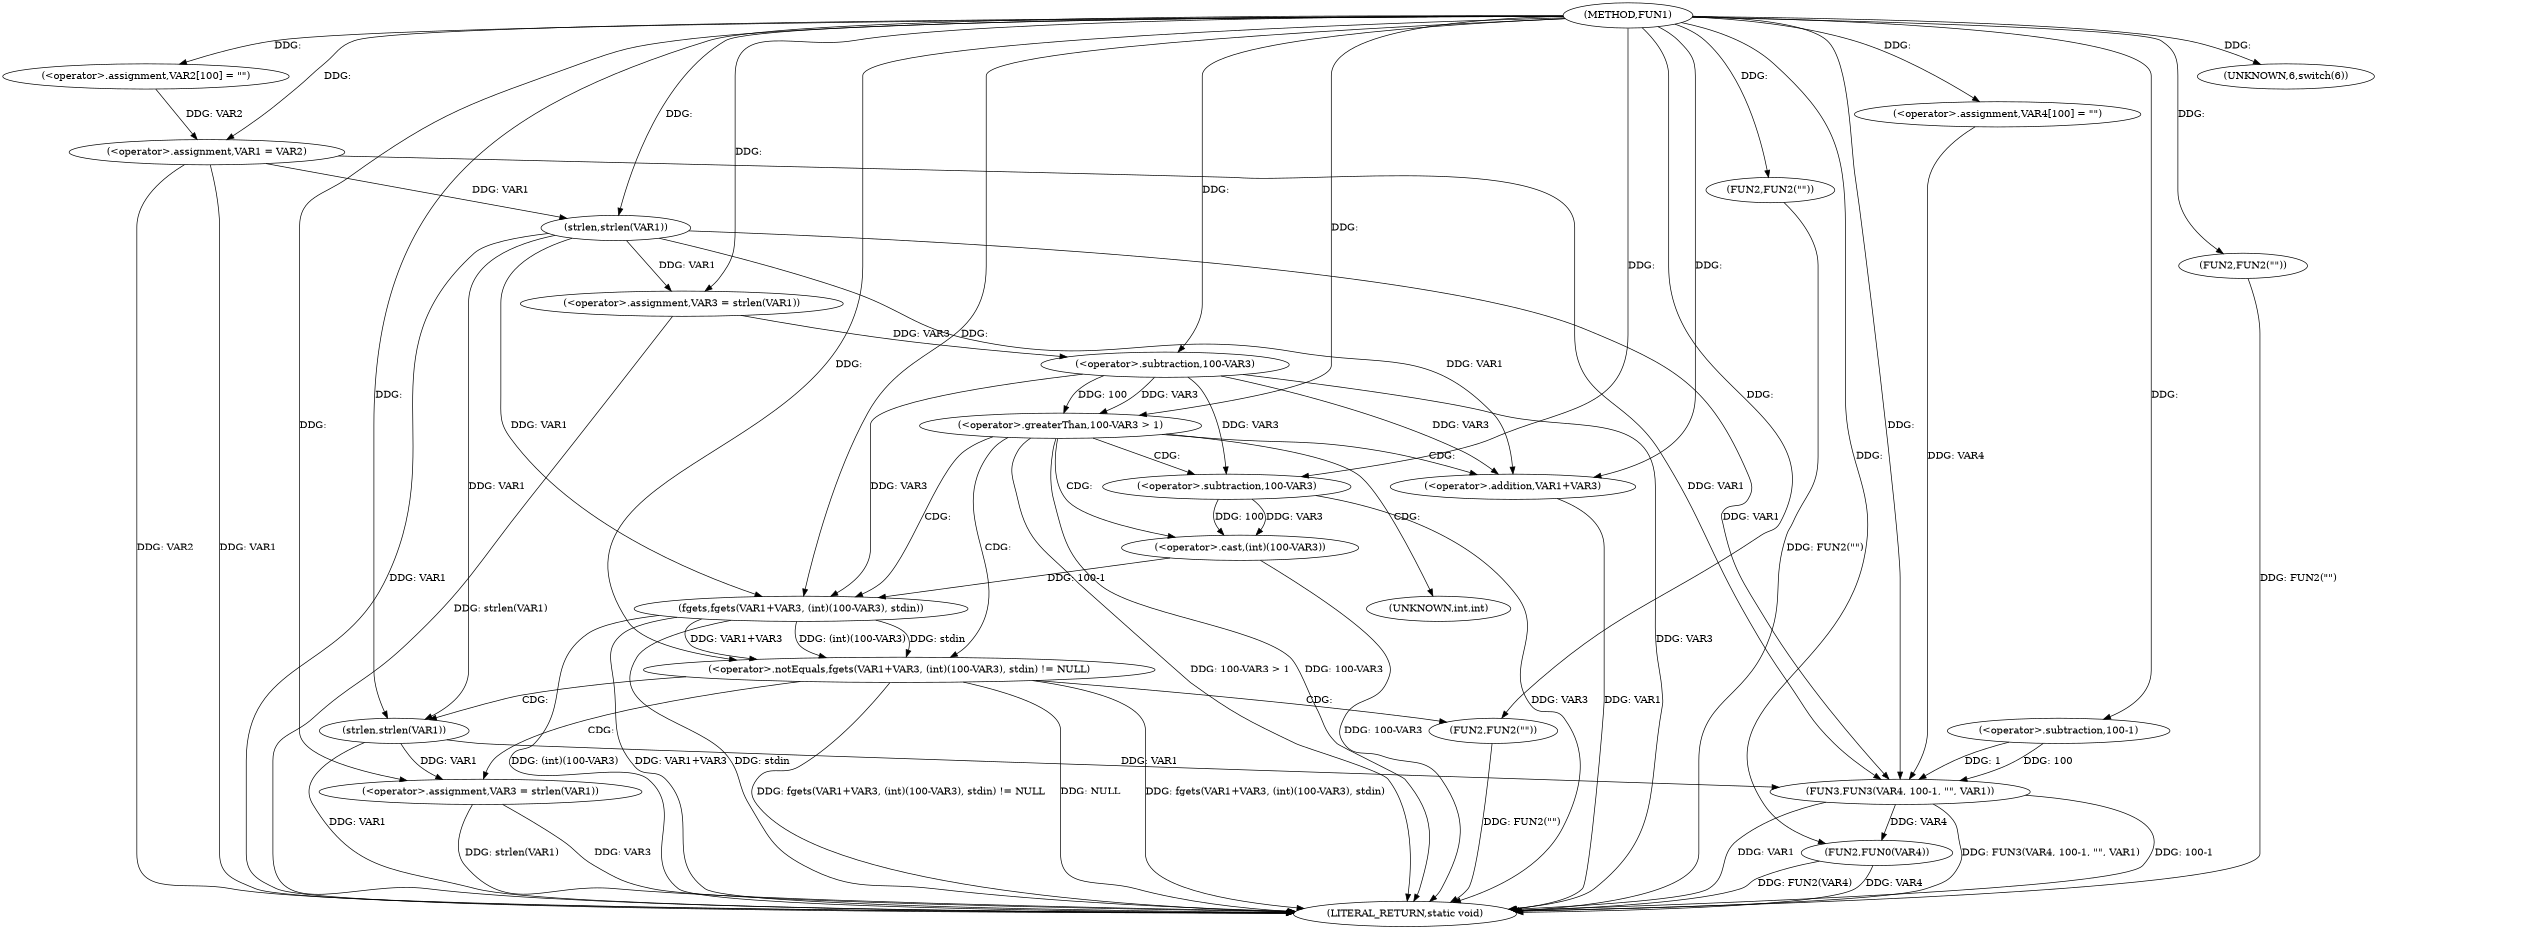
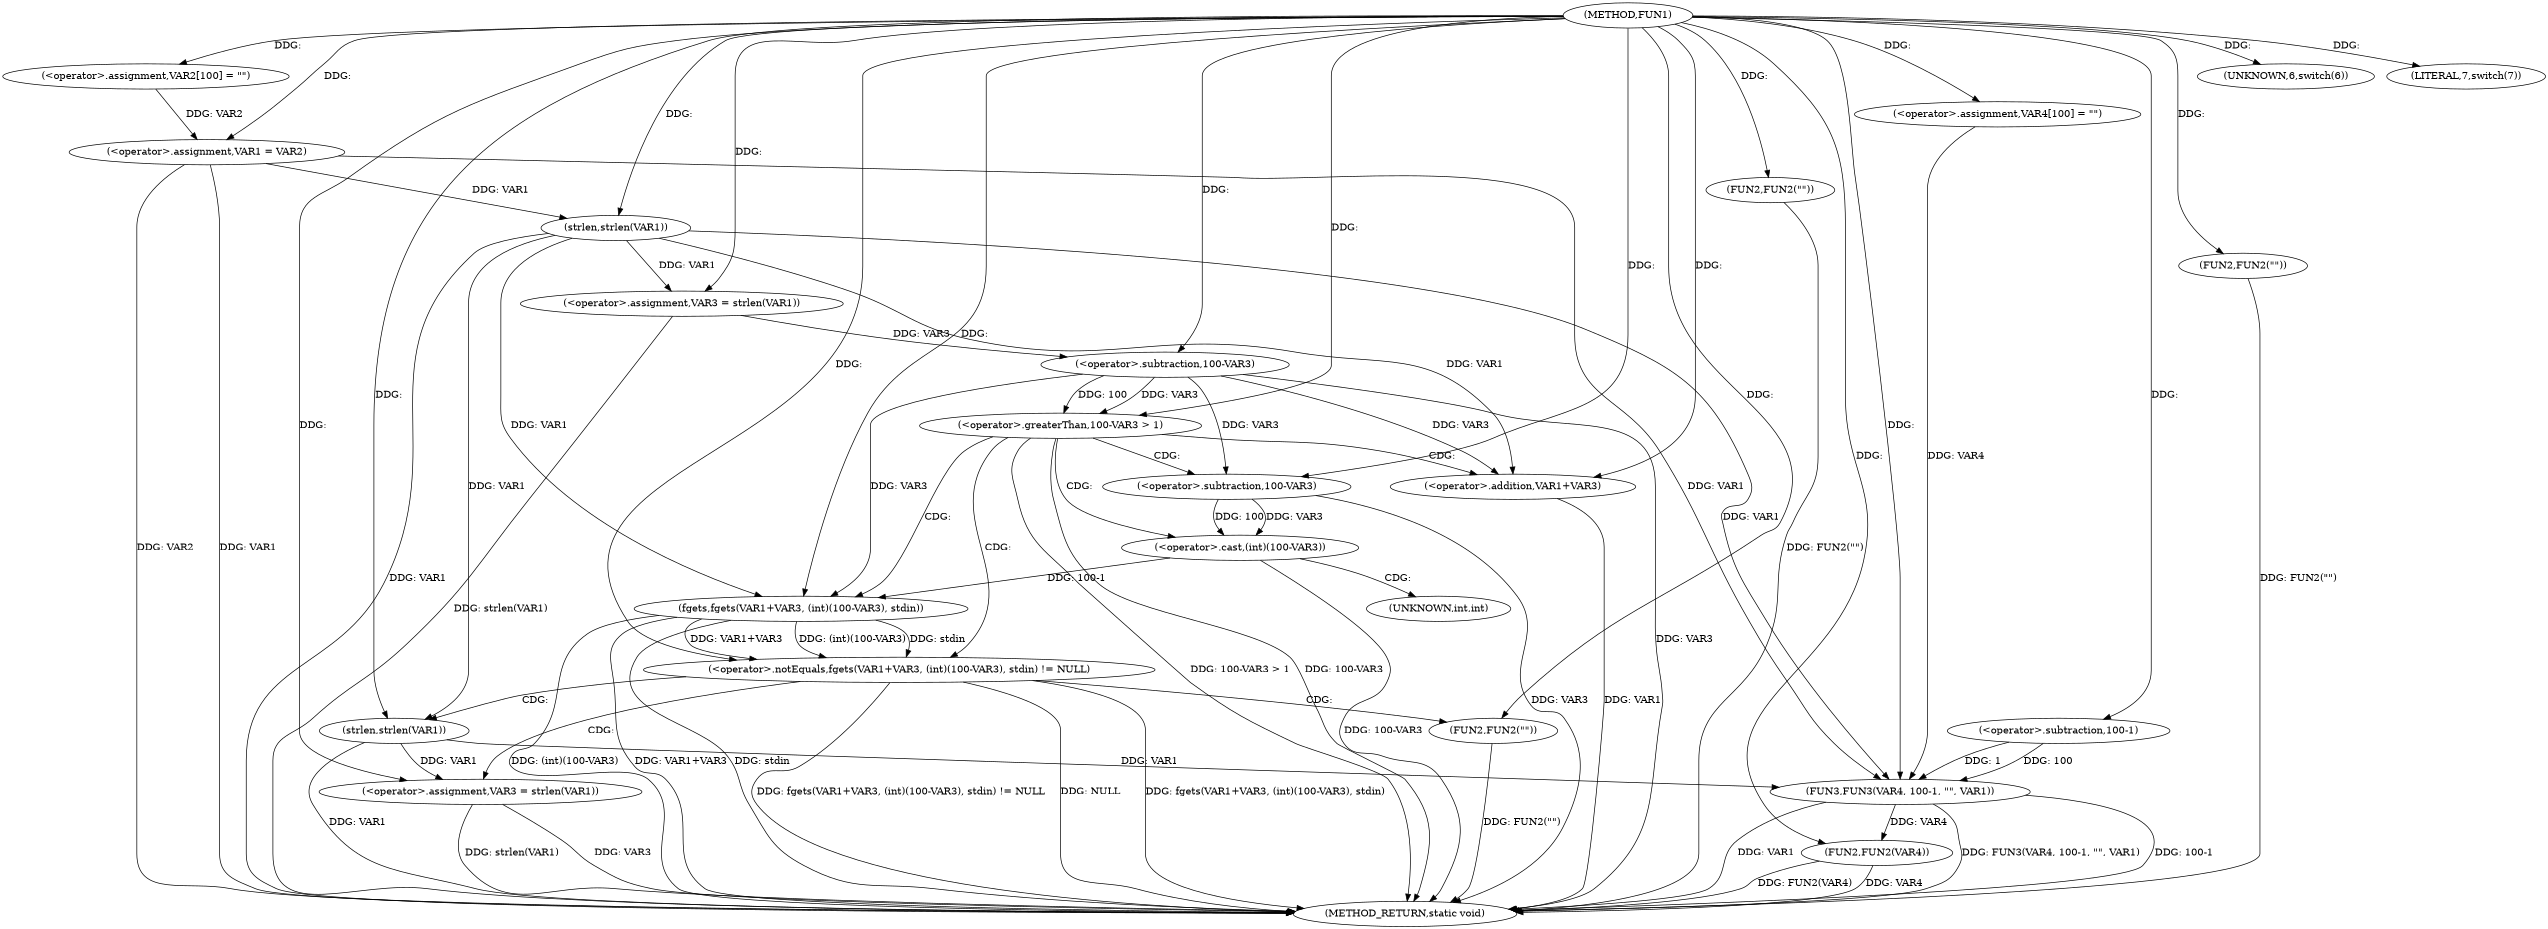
node "(LITERAL,7,switch(7))": added
edge "(<operator>.greaterThan,100-VAR3 > 1)" -> "(UNKNOWN,int,int)": now "(<operator>.cast,(int)(100-VAR3))" -> "(UNKNOWN,int,int)"
node "(FUN2,FUN0(VAR4))": label "(FUN2,FUN0(VAR4))" -> "(FUN2,FUN2(VAR4))"
node "(LITERAL_RETURN,static void)": label "(LITERAL_RETURN,static void)" -> "(METHOD_RETURN,static void)"
